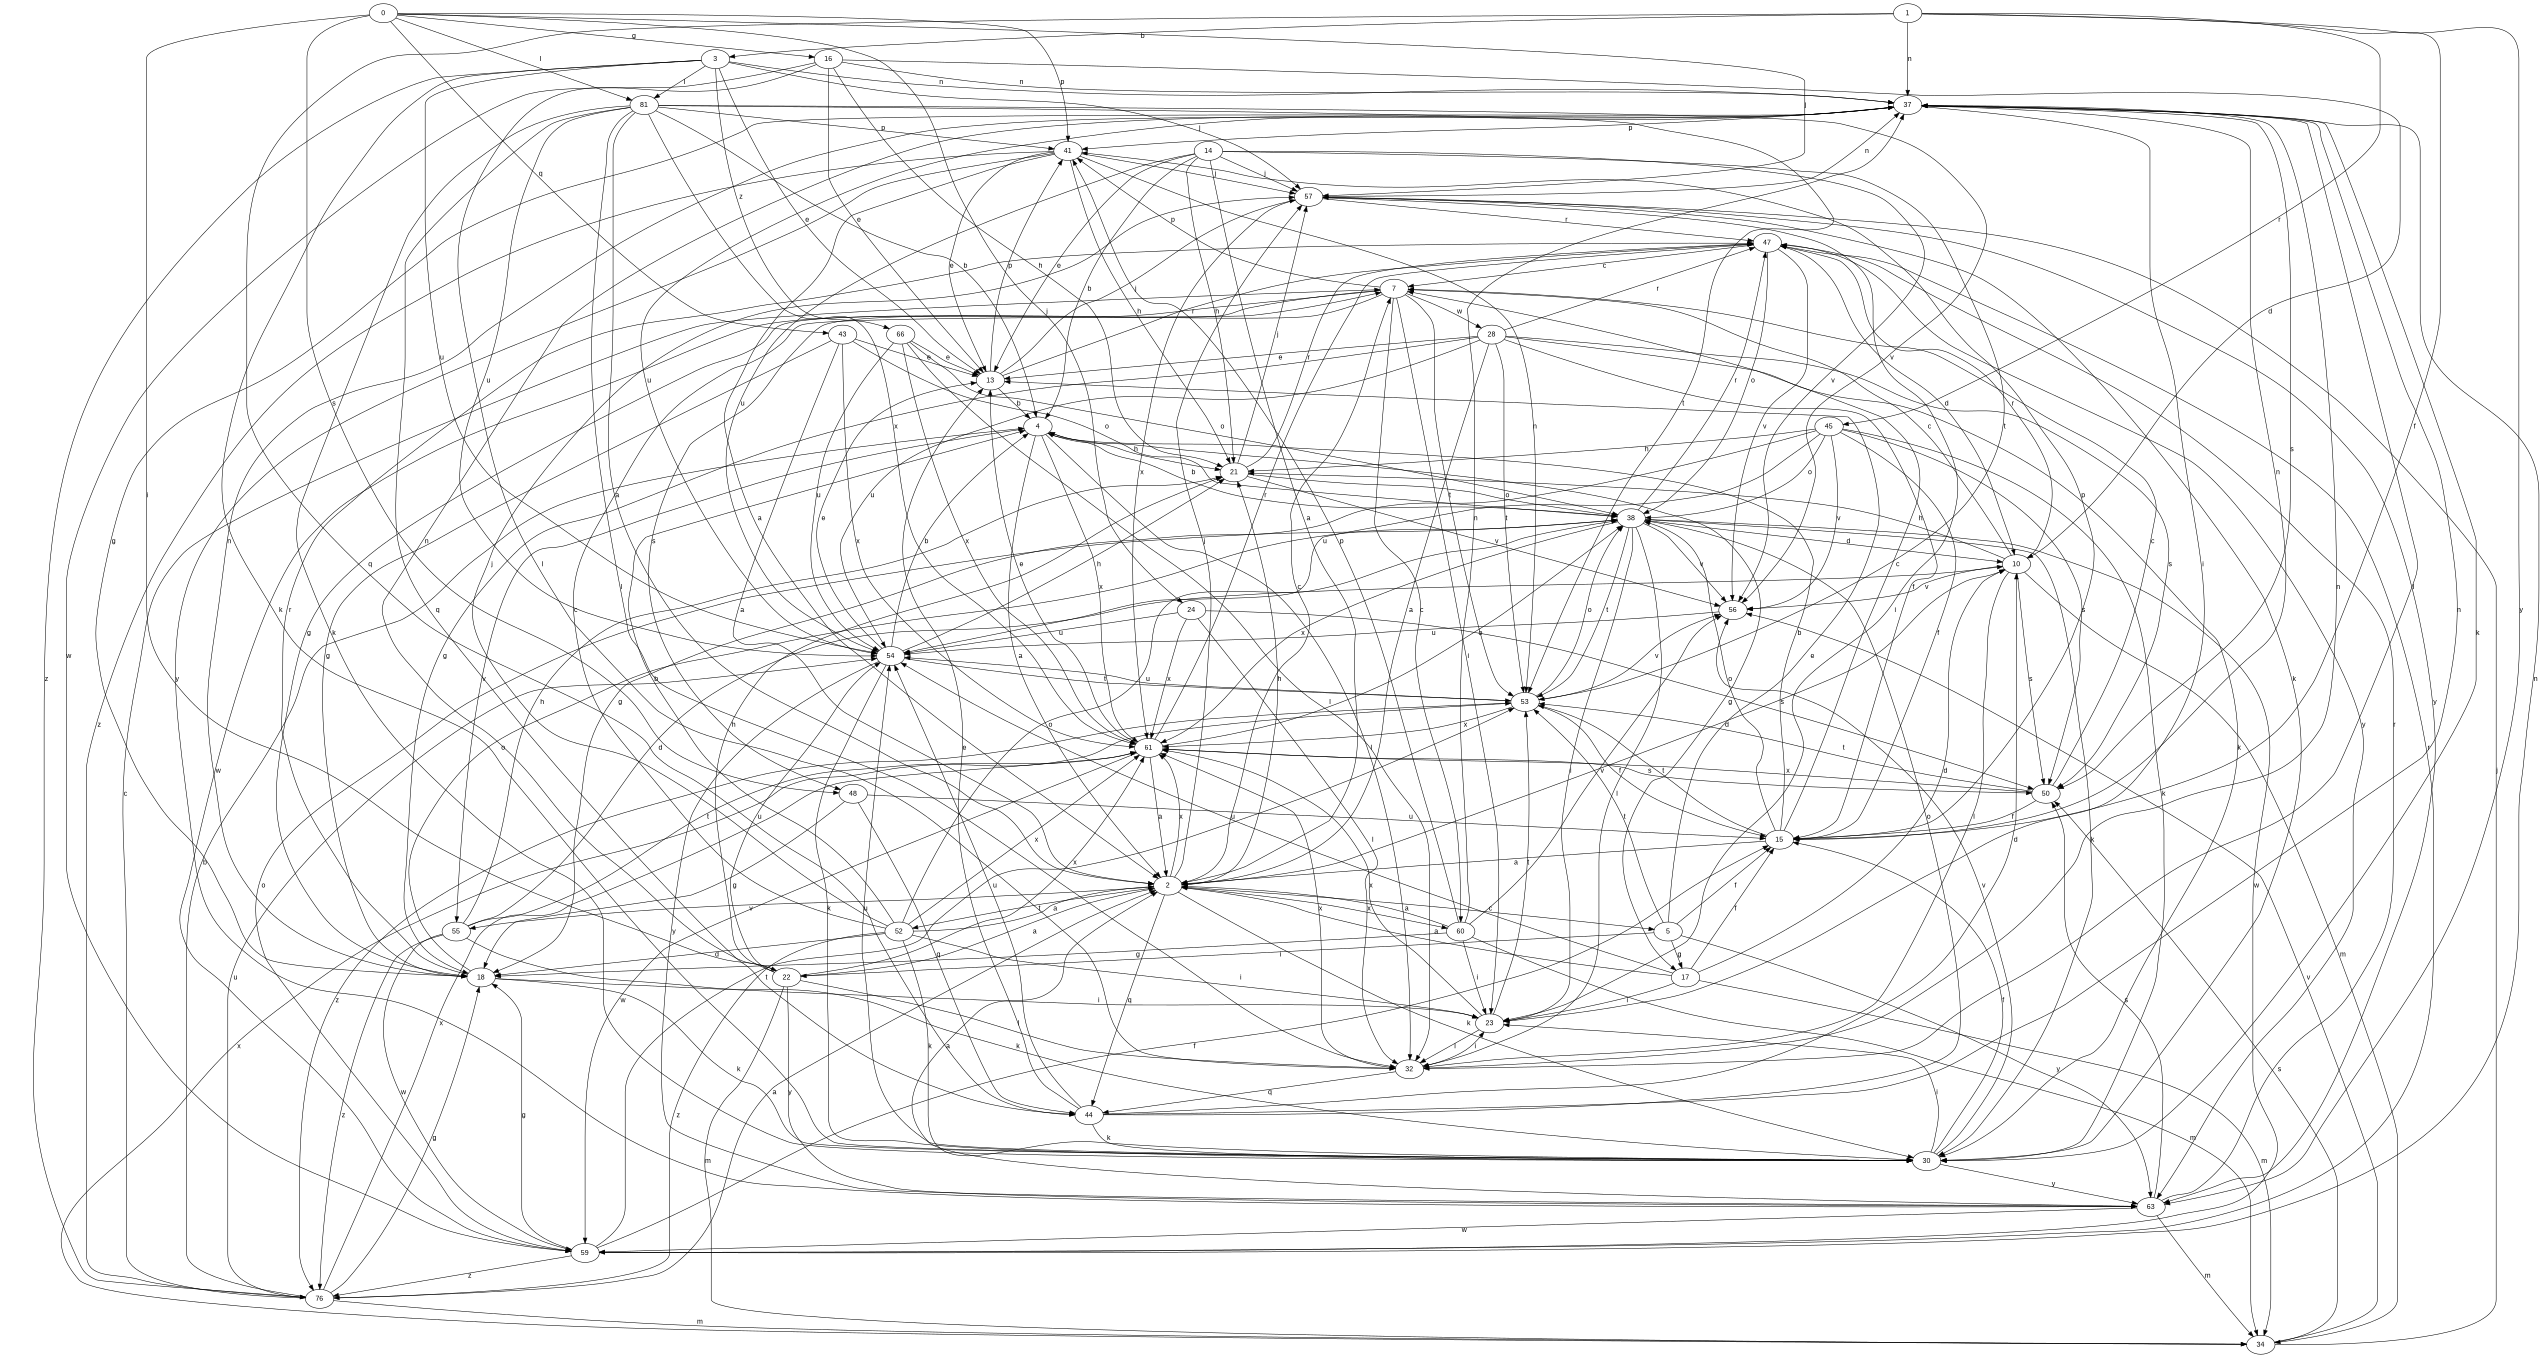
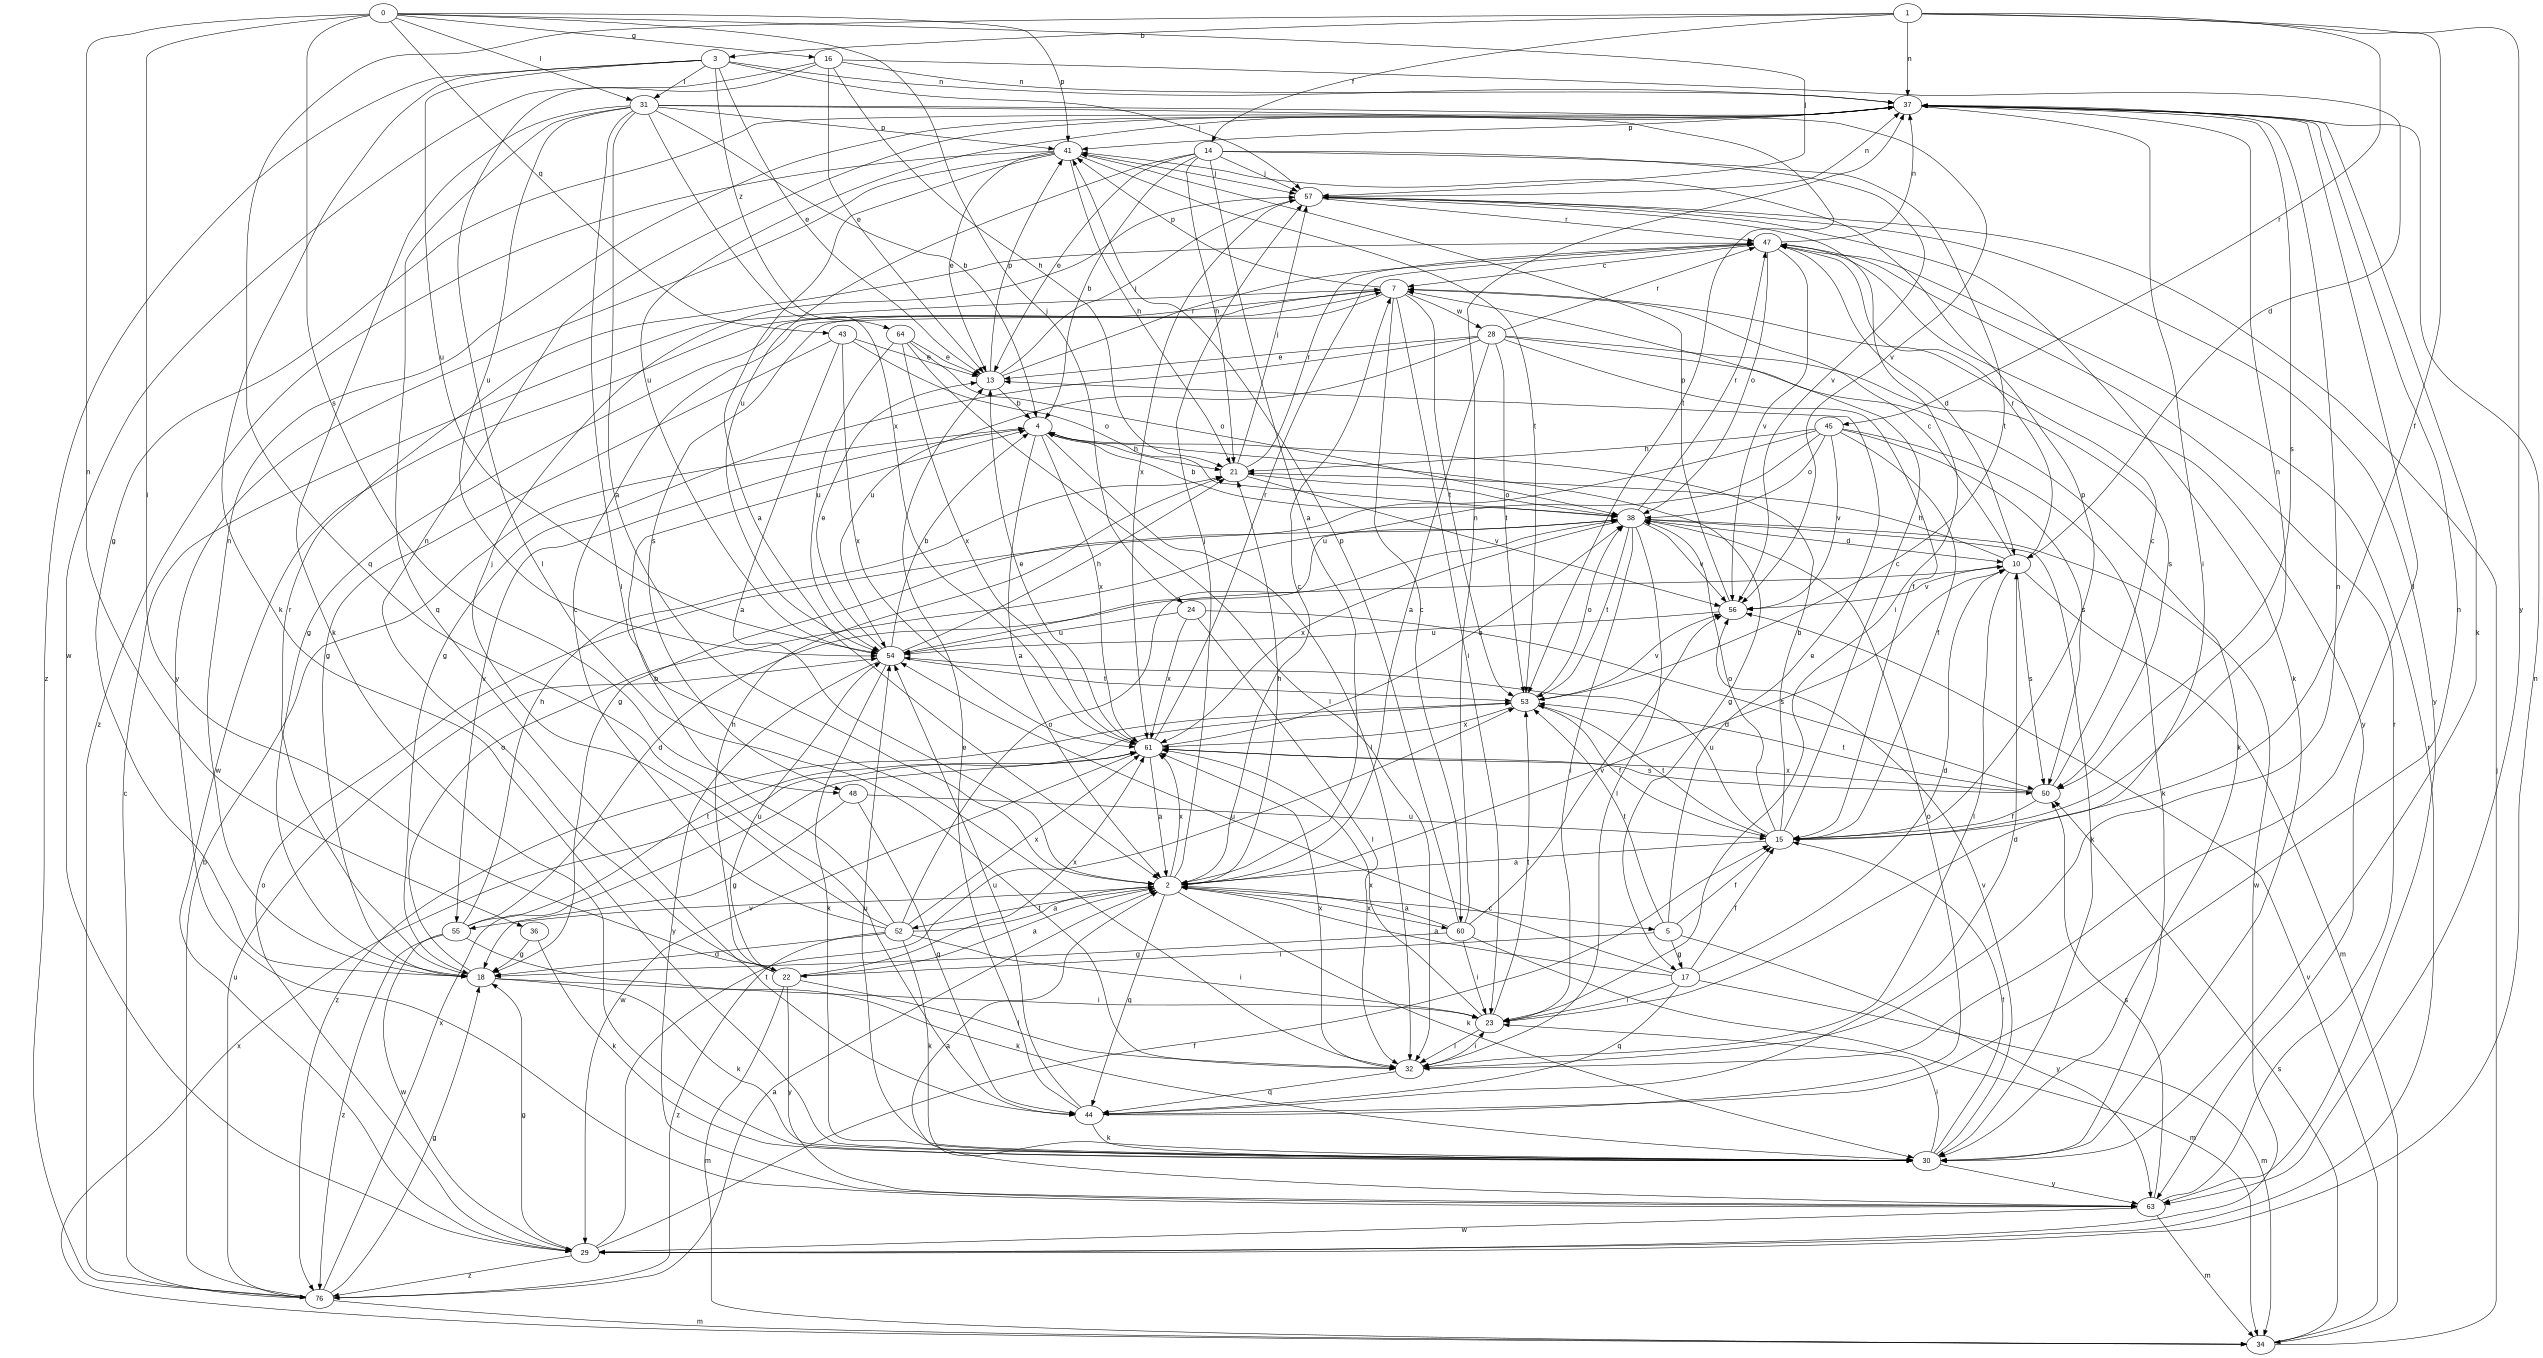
edge "1" -> "14": added, label "f"
node "81": label "81" -> "31"
edge "47" -> "37": added, label "n"
edge "56" -> "41": added, label "p"
node "66": label "66" -> "64"
edge "41" -> "53": label "n" -> "t"
edge "53" -> "54": now "15" -> "54"
node "36": added
edge "17" -> "44": added, label "q"
node "59": label "59" -> "29"
